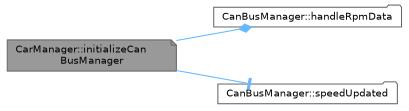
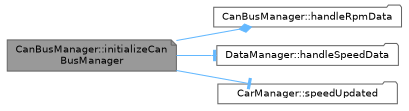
node "CarManager::initializeCan BusManager": label "CarManager::initializeCan BusManager" -> "CanBusManager::initializeCan BusManager"
node "DataManager::handleSpeedData": added
node "CanBusManager::speedUpdated": label "CanBusManager::speedUpdated" -> "CarManager::speedUpdated"
